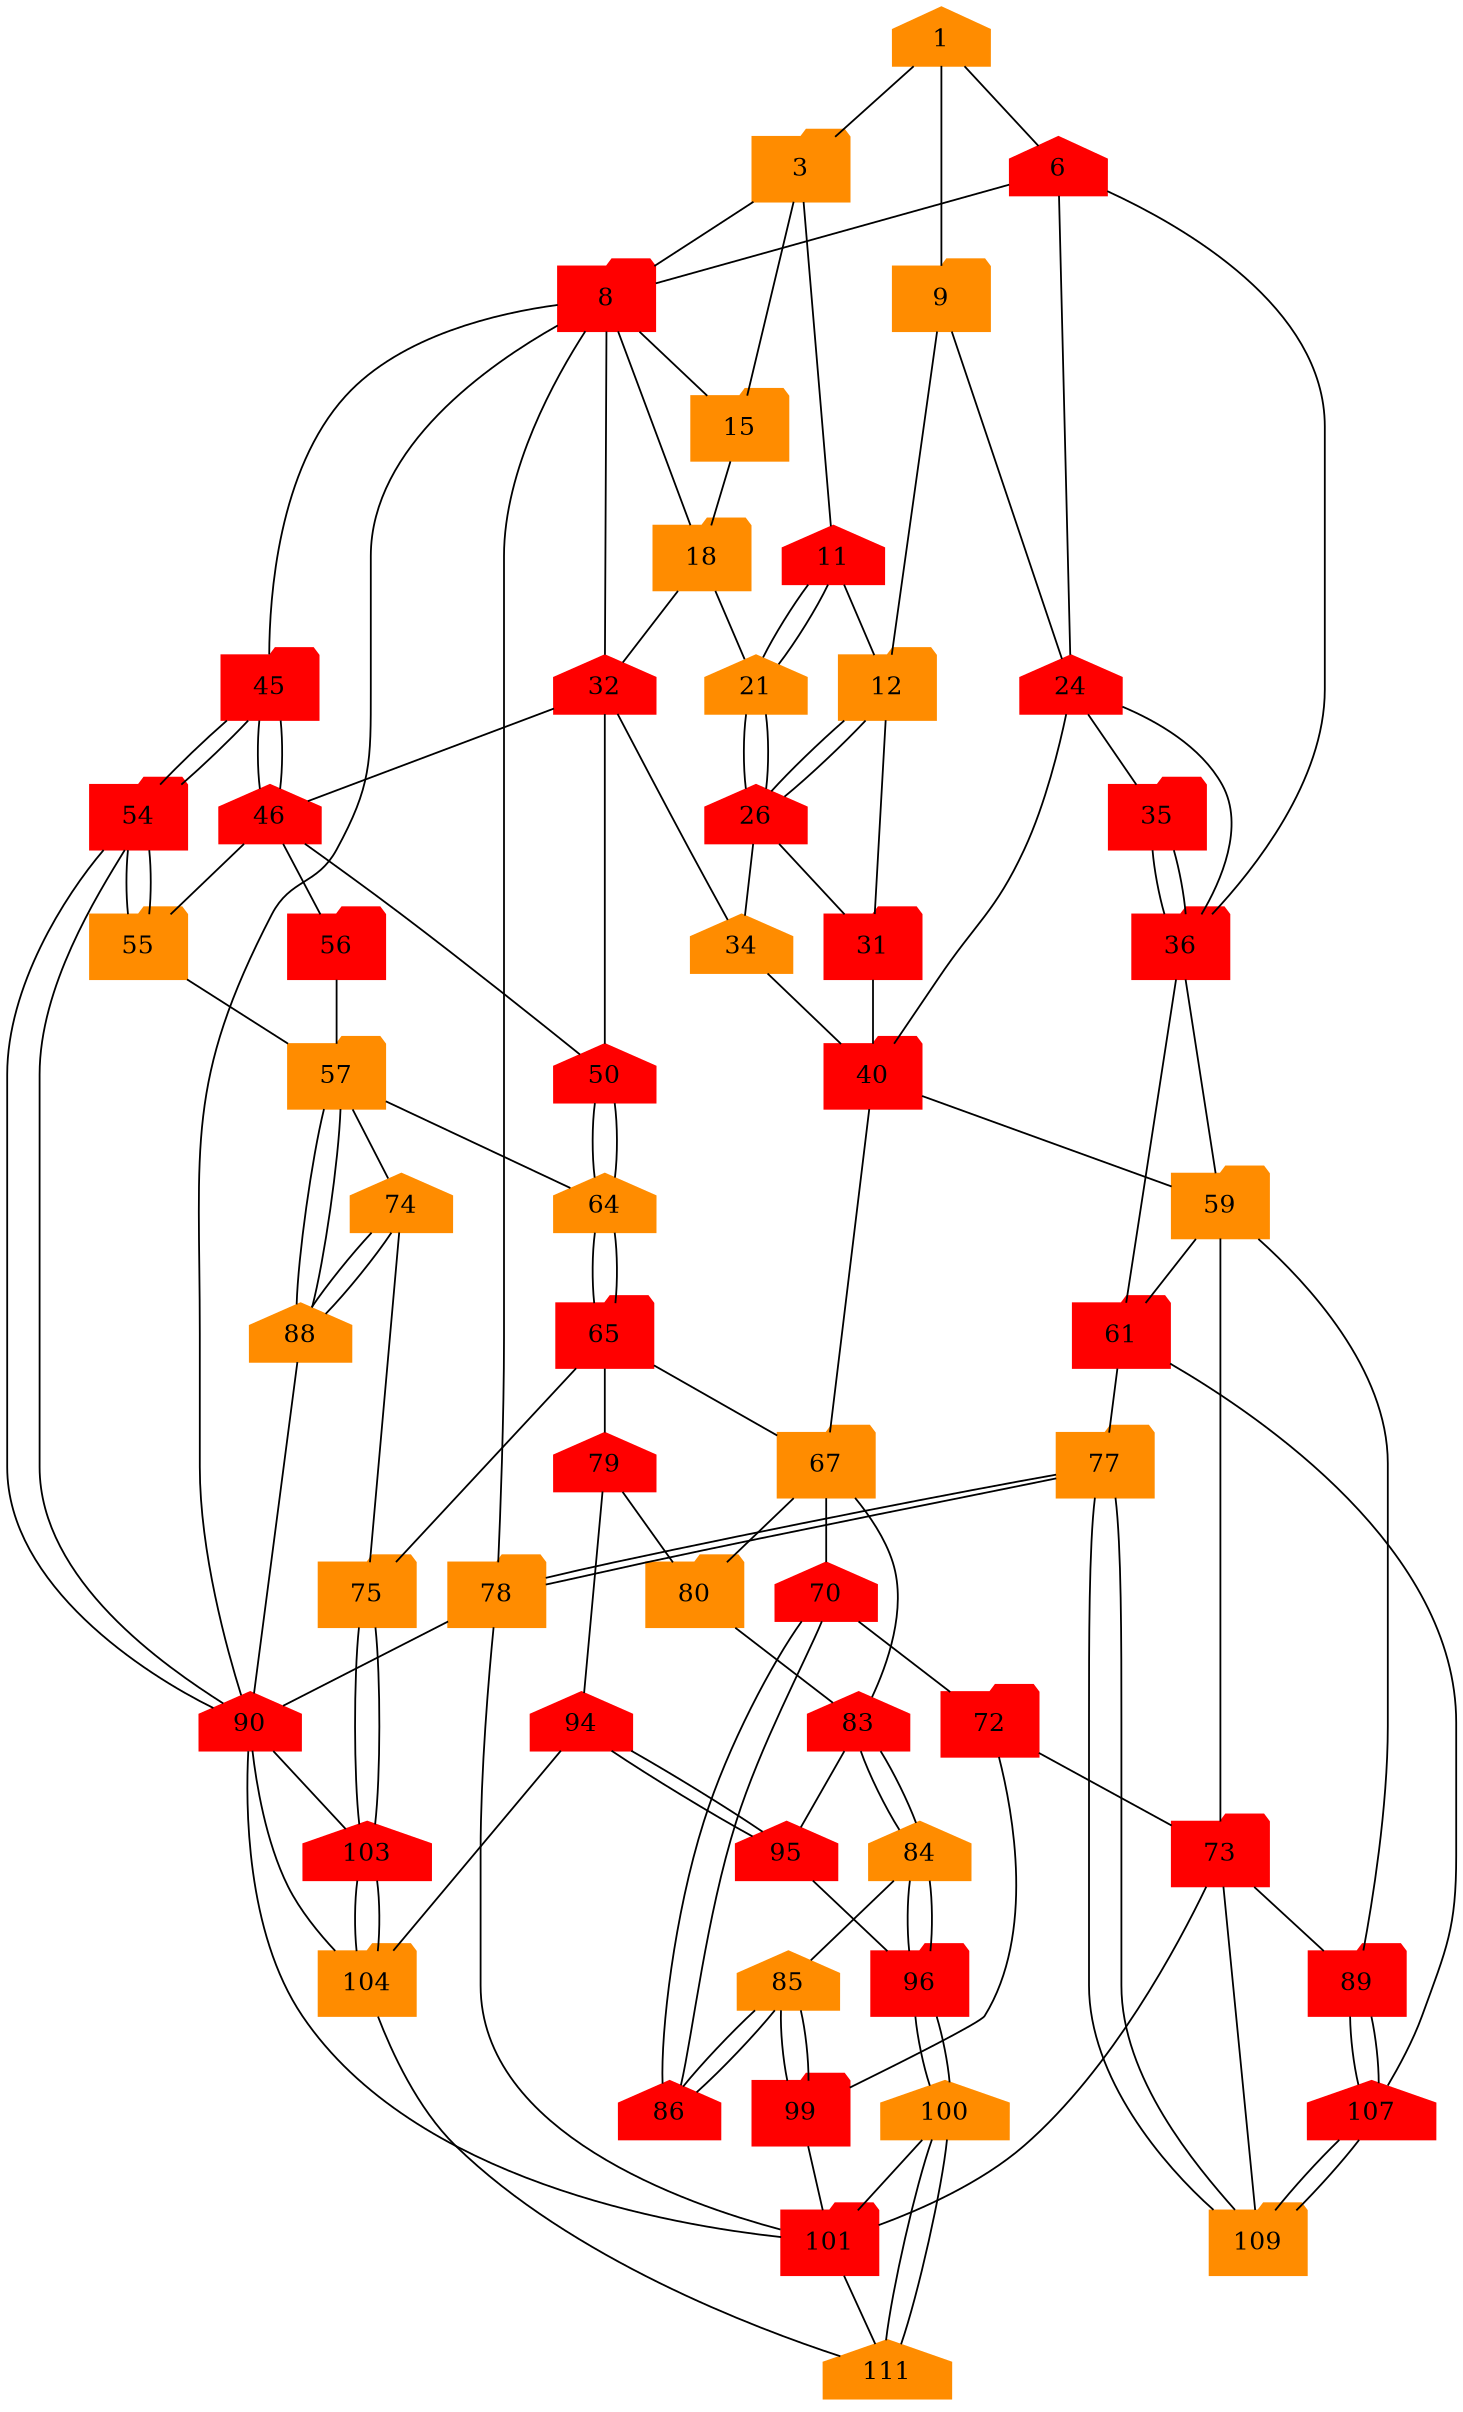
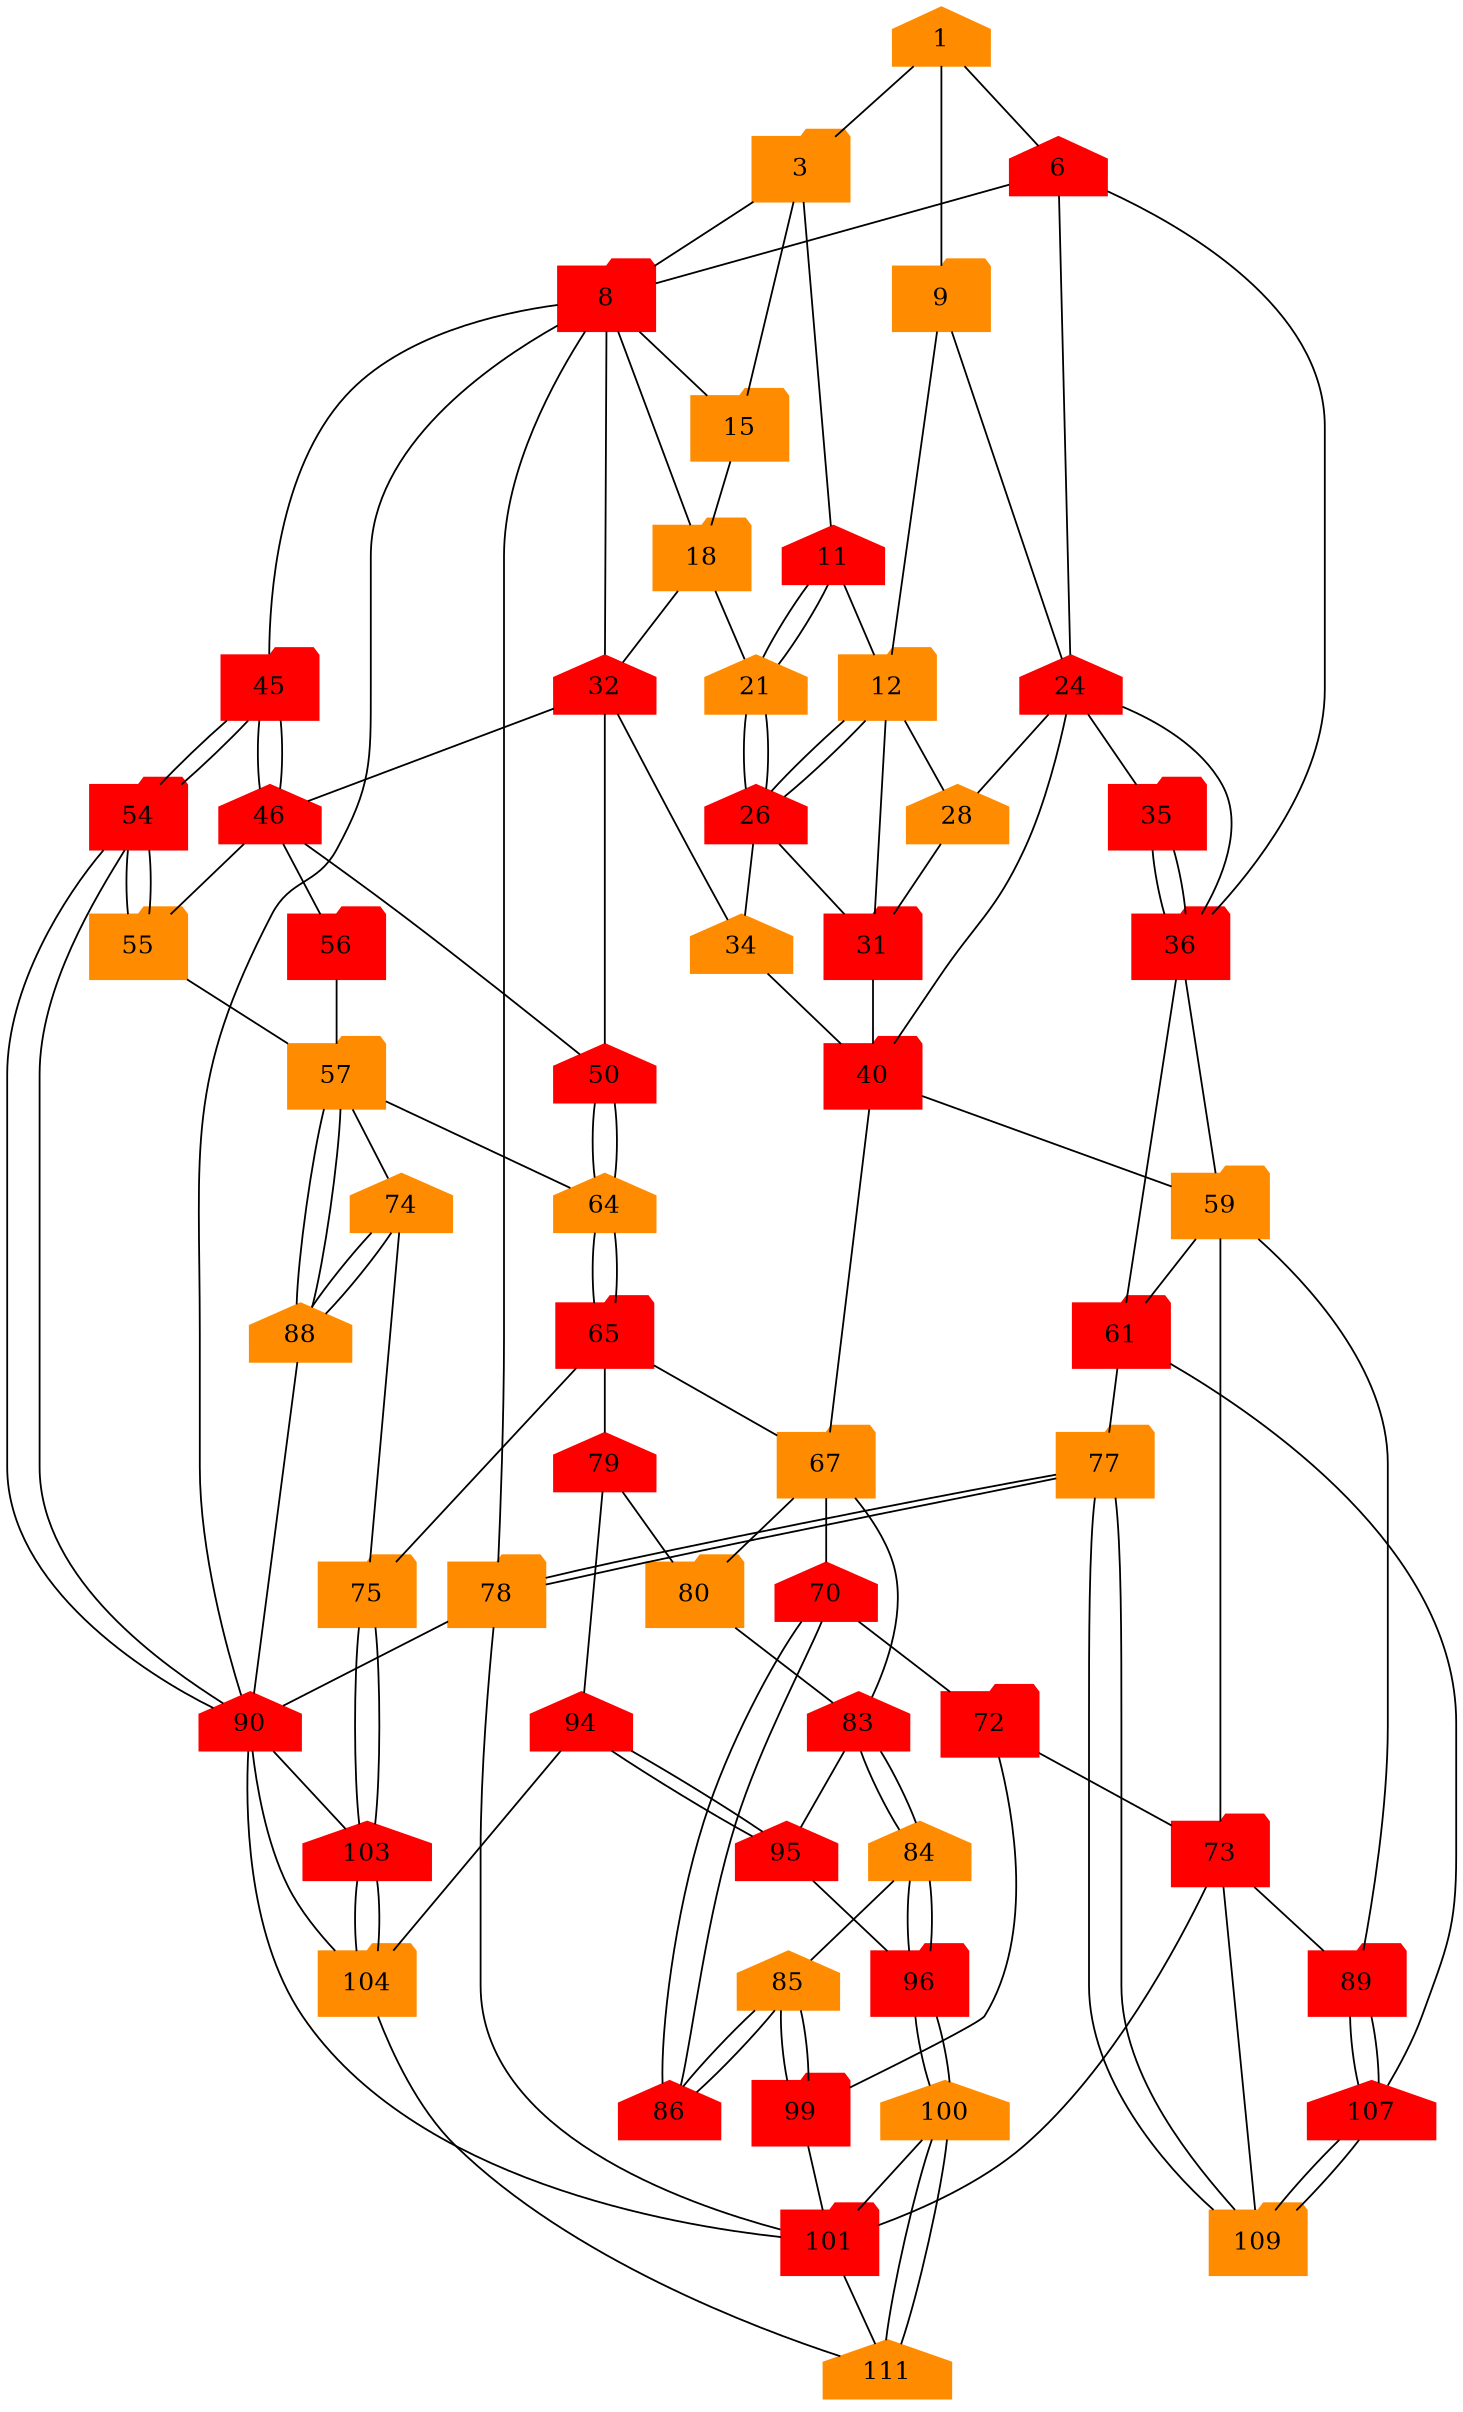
node "28": added
